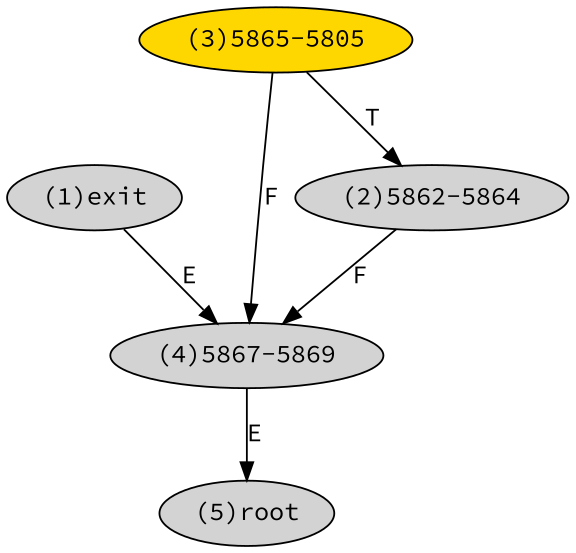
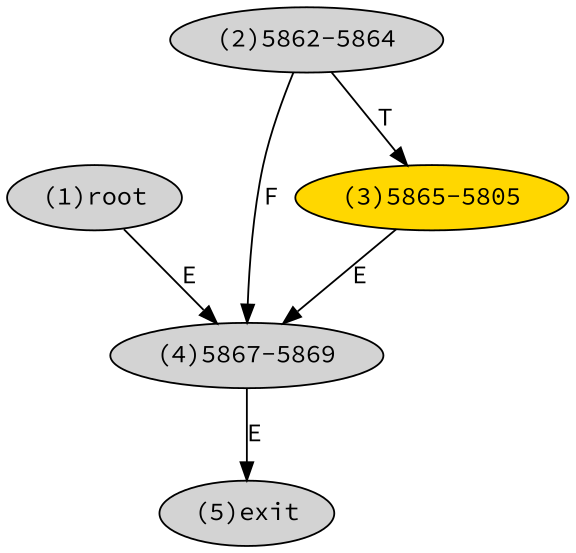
edge "(3)5865-5805" -> "(2)5862-5864": reversed
node "(1)exit": label "(1)exit" -> "(1)root"
edge "(3)5865-5805" -> "(4)5867-5869": label "F" -> "E"
node "(5)root": label "(5)root" -> "(5)exit"
